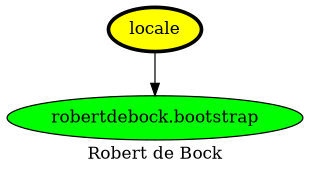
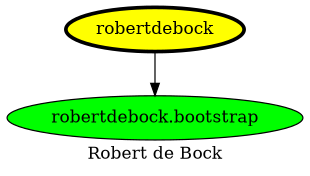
node "locale": label "locale" -> "robertdebock"
